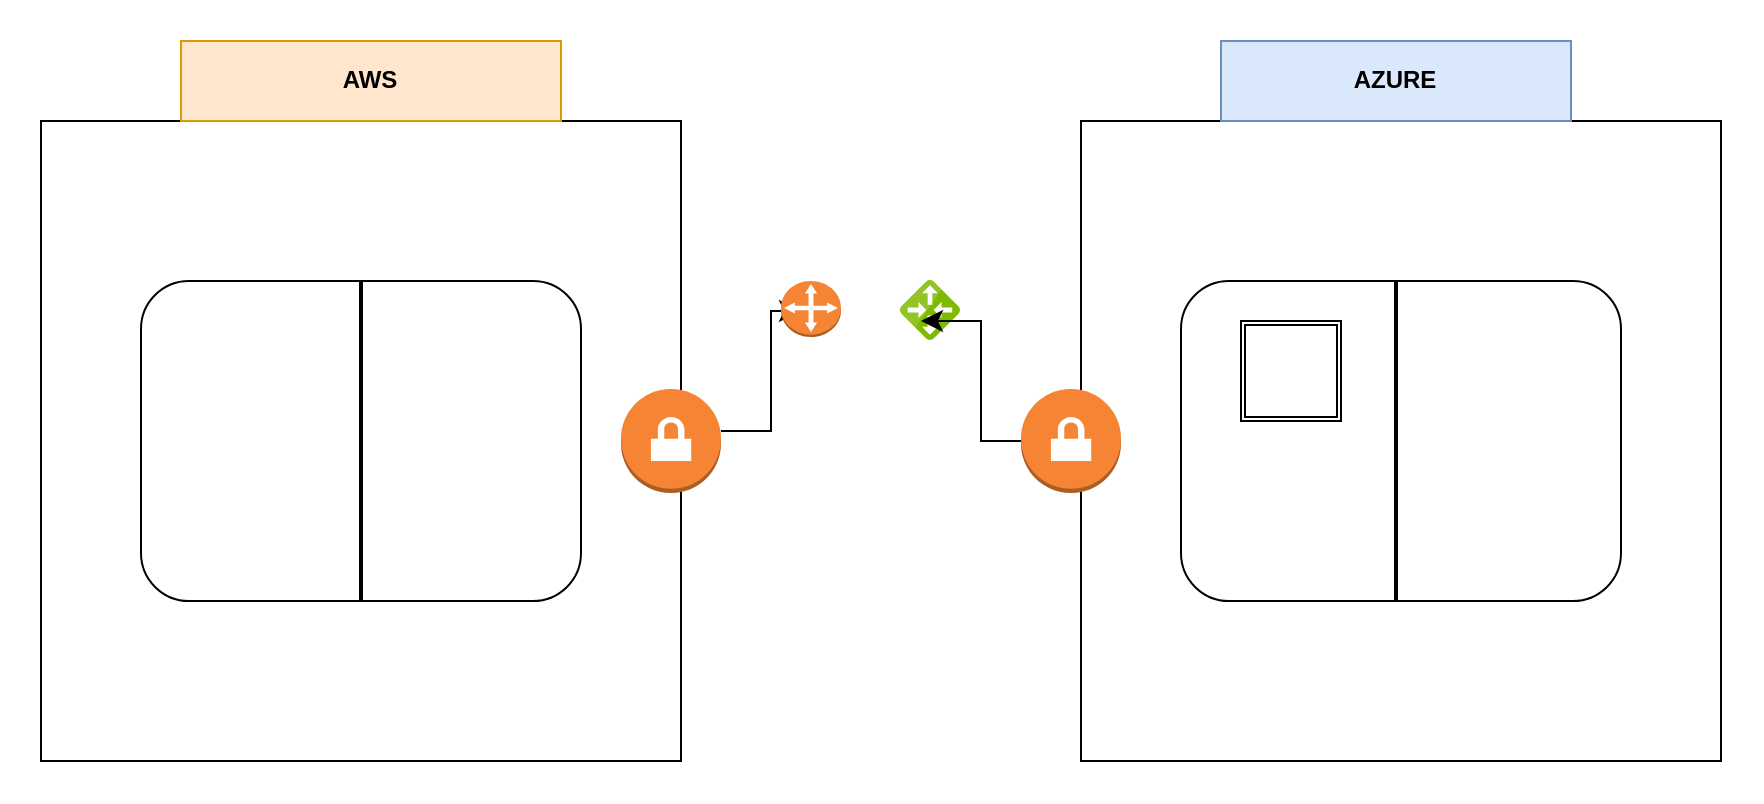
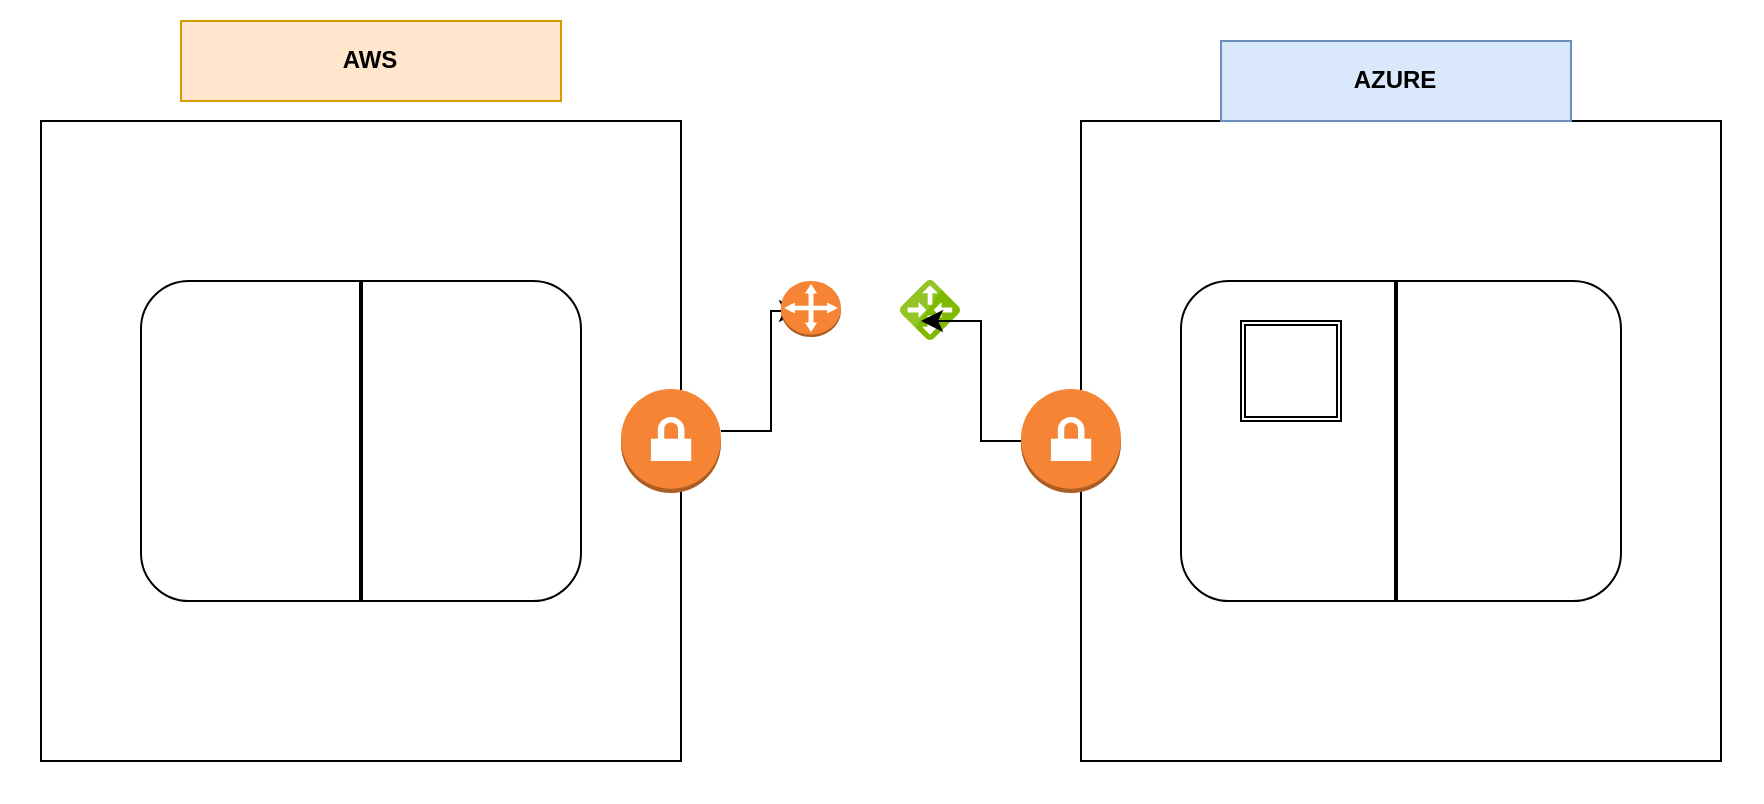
node "AWS": moved (371, 81) -> (371, 61)
